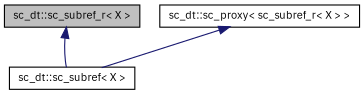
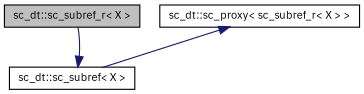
edge "sc_dt::sc_subref< X >" -> "sc_dt::sc_subref_r< X >": reversed
